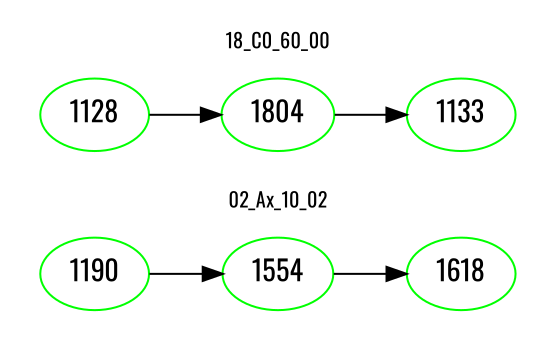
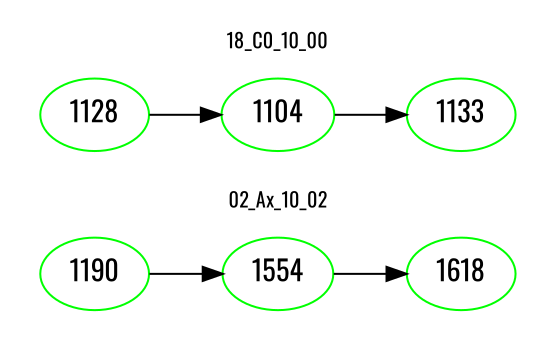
cluster "18_C0_60_00": label "18_C0_60_00" -> "18_C0_10_00"
node "1804": label "1804" -> "1104"
